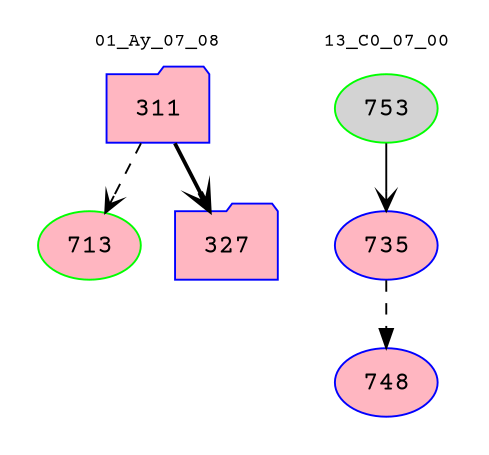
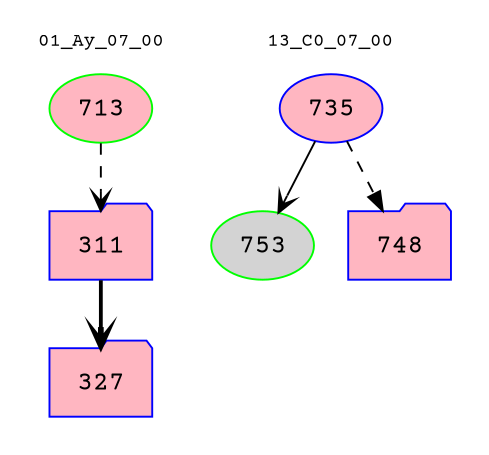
cluster "01_Ay_07_08": label "01_Ay_07_08" -> "01_Ay_07_00"
edge "753" -> "735": reversed
edge "311" -> "713": reversed
node "748": shape ellipse -> folder
